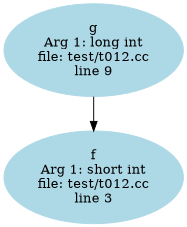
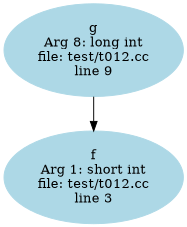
node "g Arg 1: long int file: test/t012.cc line 9": label "g Arg 1: long int file: test/t012.cc line 9" -> "g Arg 8: long int file: test/t012.cc line 9"
